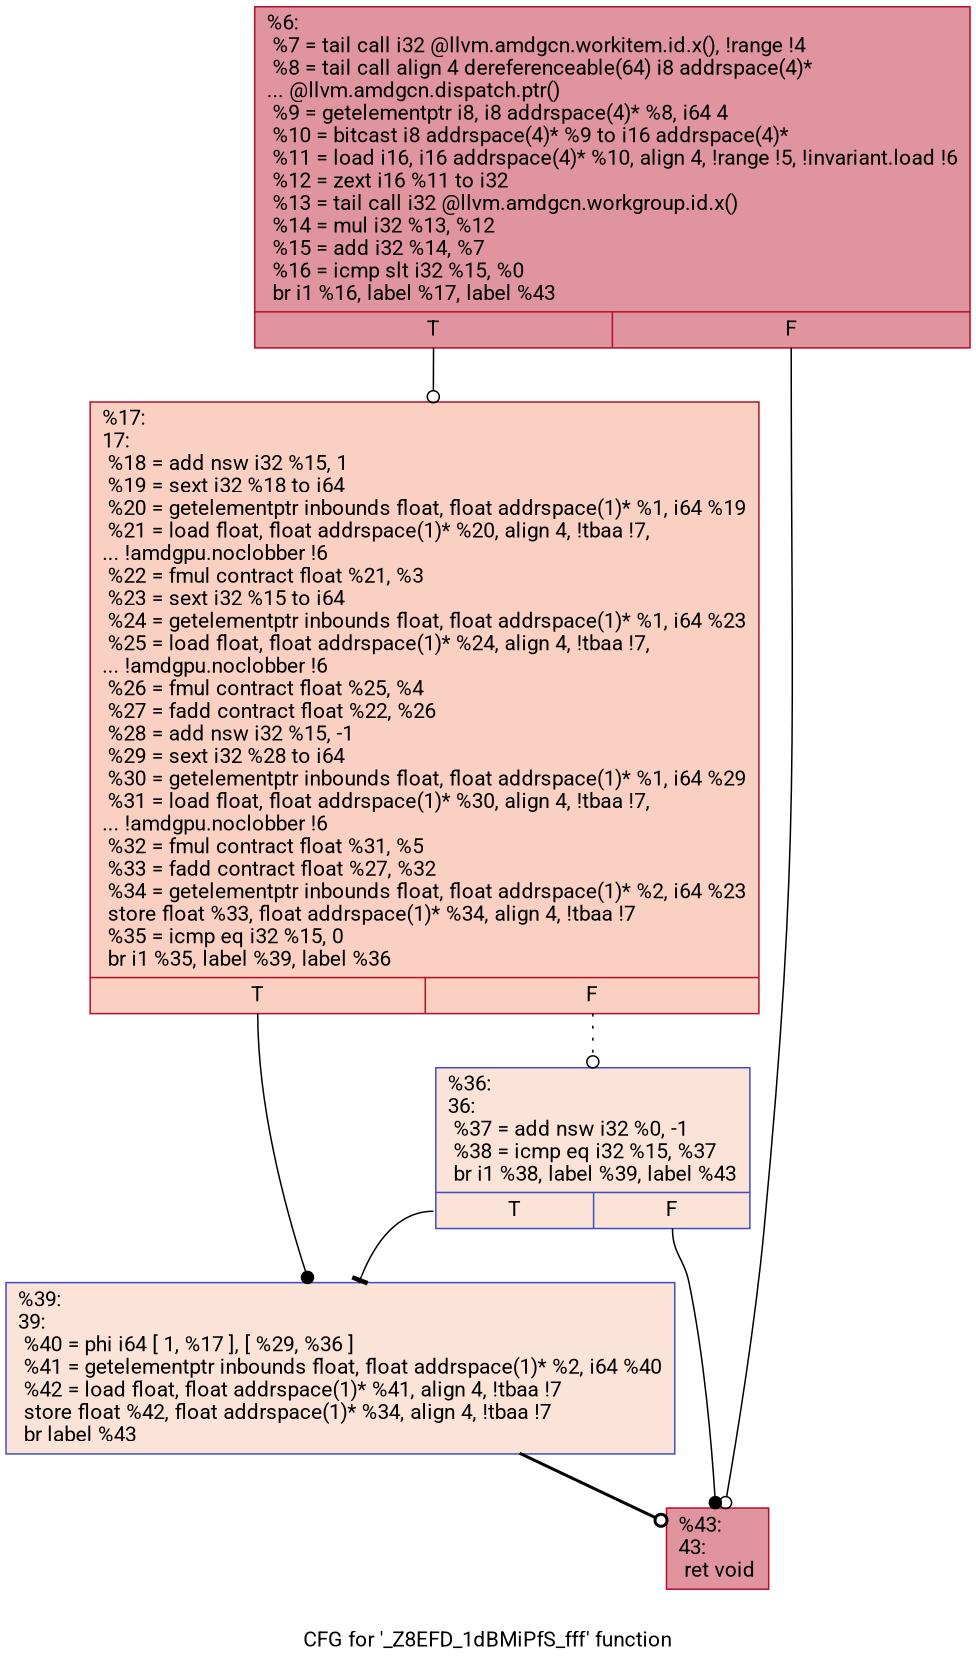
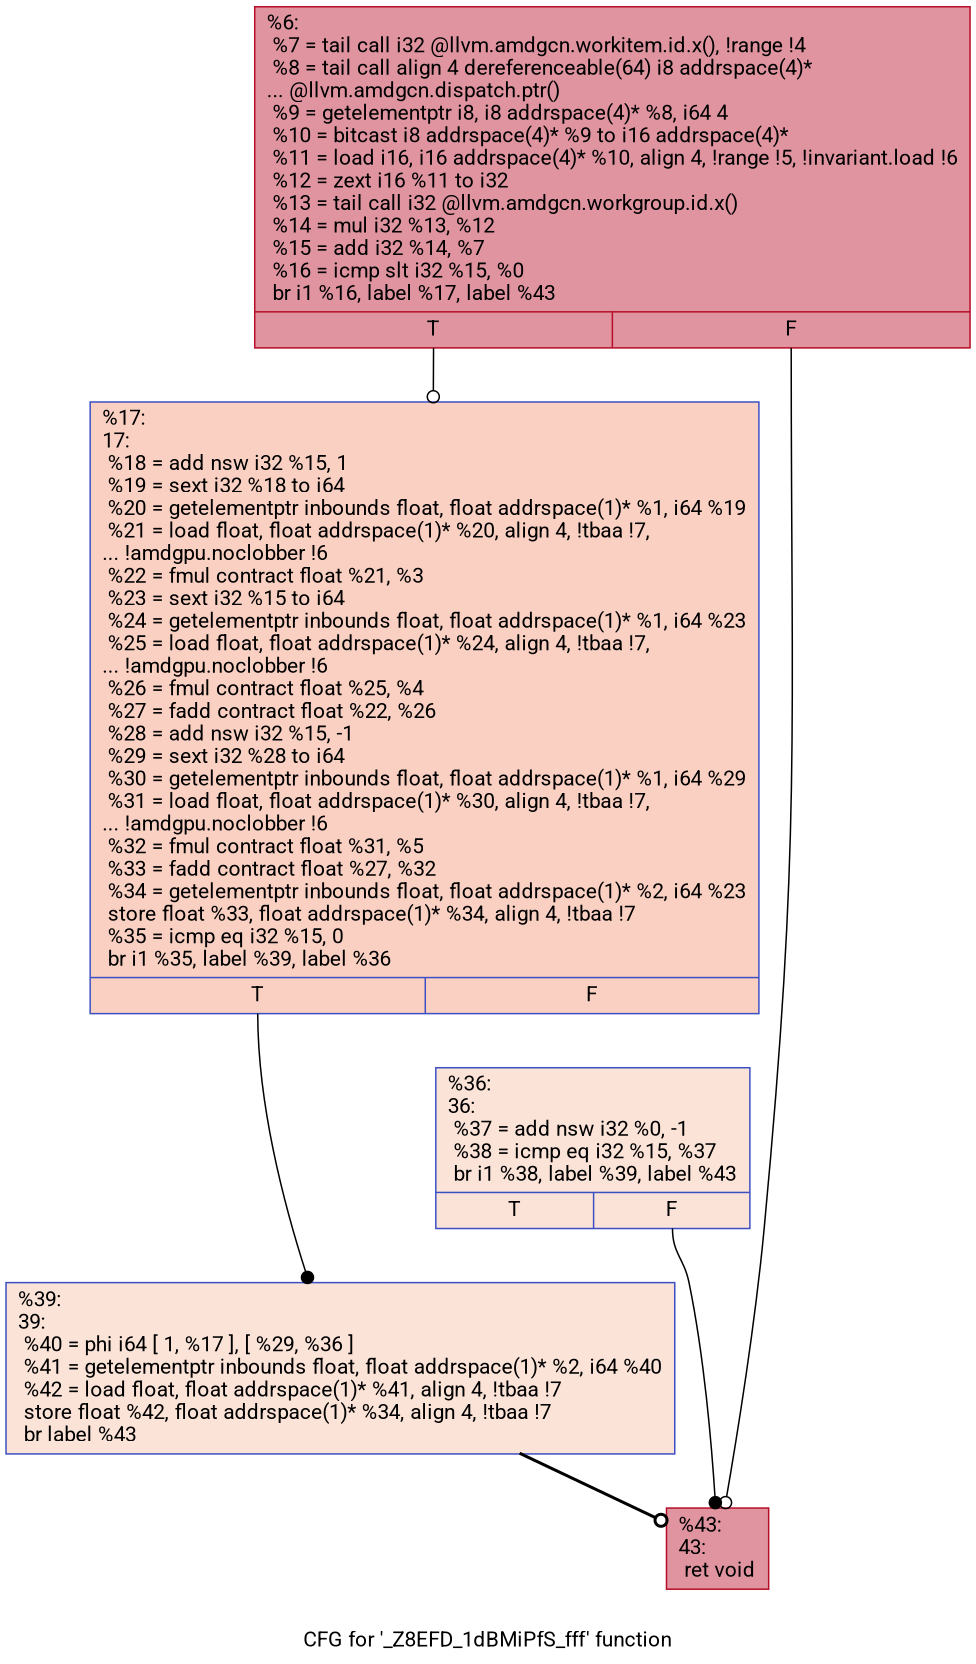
node "%17:": color #b70d28ff -> #3d50c3ff
edge "%17:" -> "%36:": removed
edge "%36:" -> "%39:": removed
